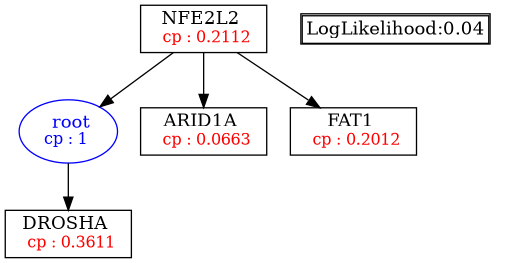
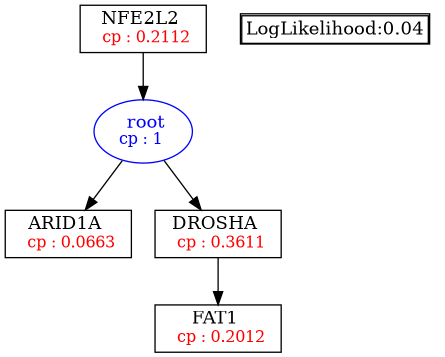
edge "NFE2L2" -> "ARID1A": now "root" -> "ARID1A"
edge "NFE2L2" -> "FAT1": now "DROSHA" -> "FAT1"
